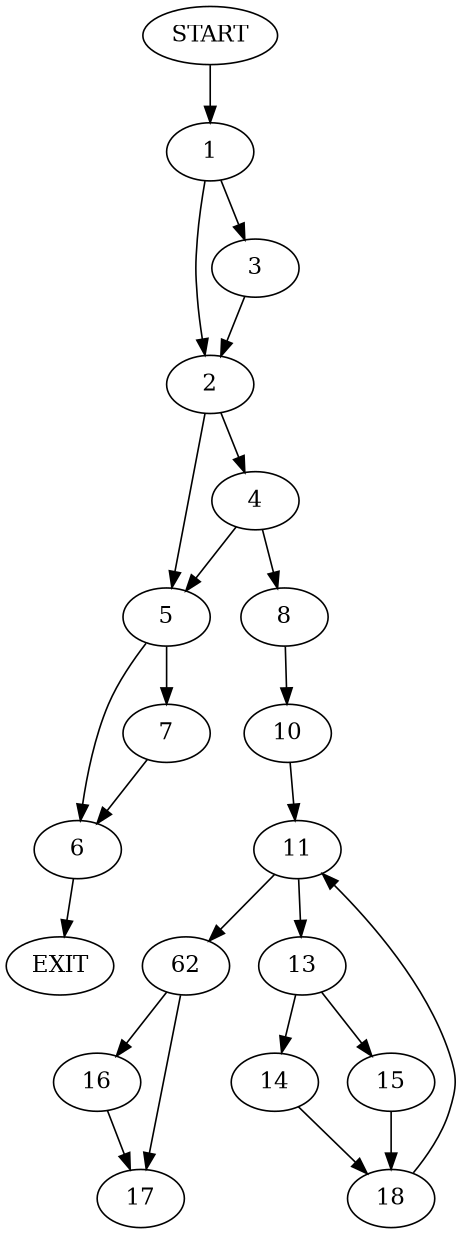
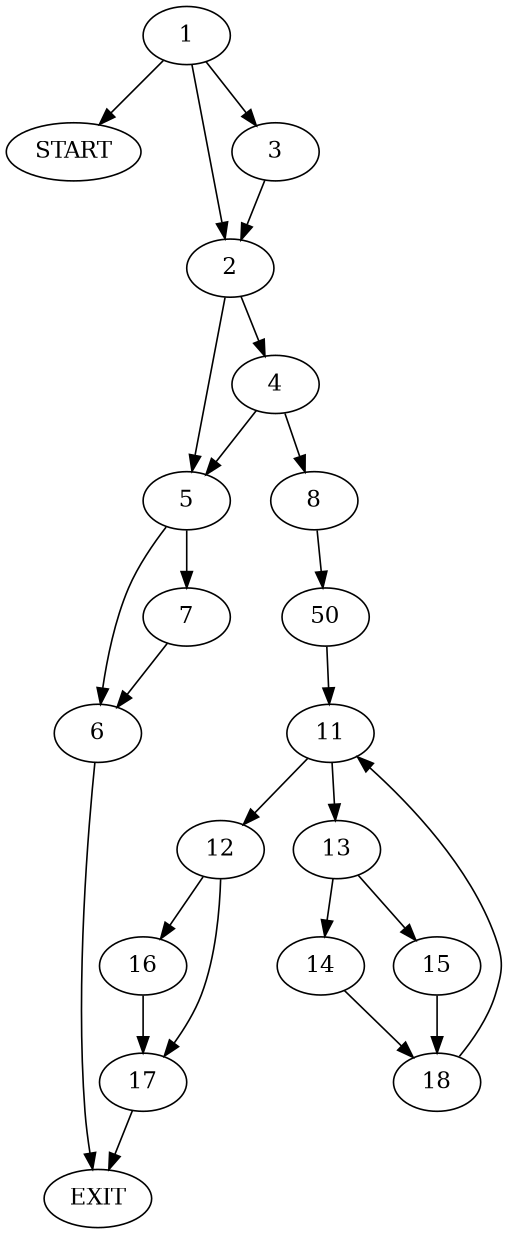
edge "START" -> "1": reversed
node "10": label "10" -> "50"
node "62": label "62" -> "12"
edge "17" -> "EXIT": added
